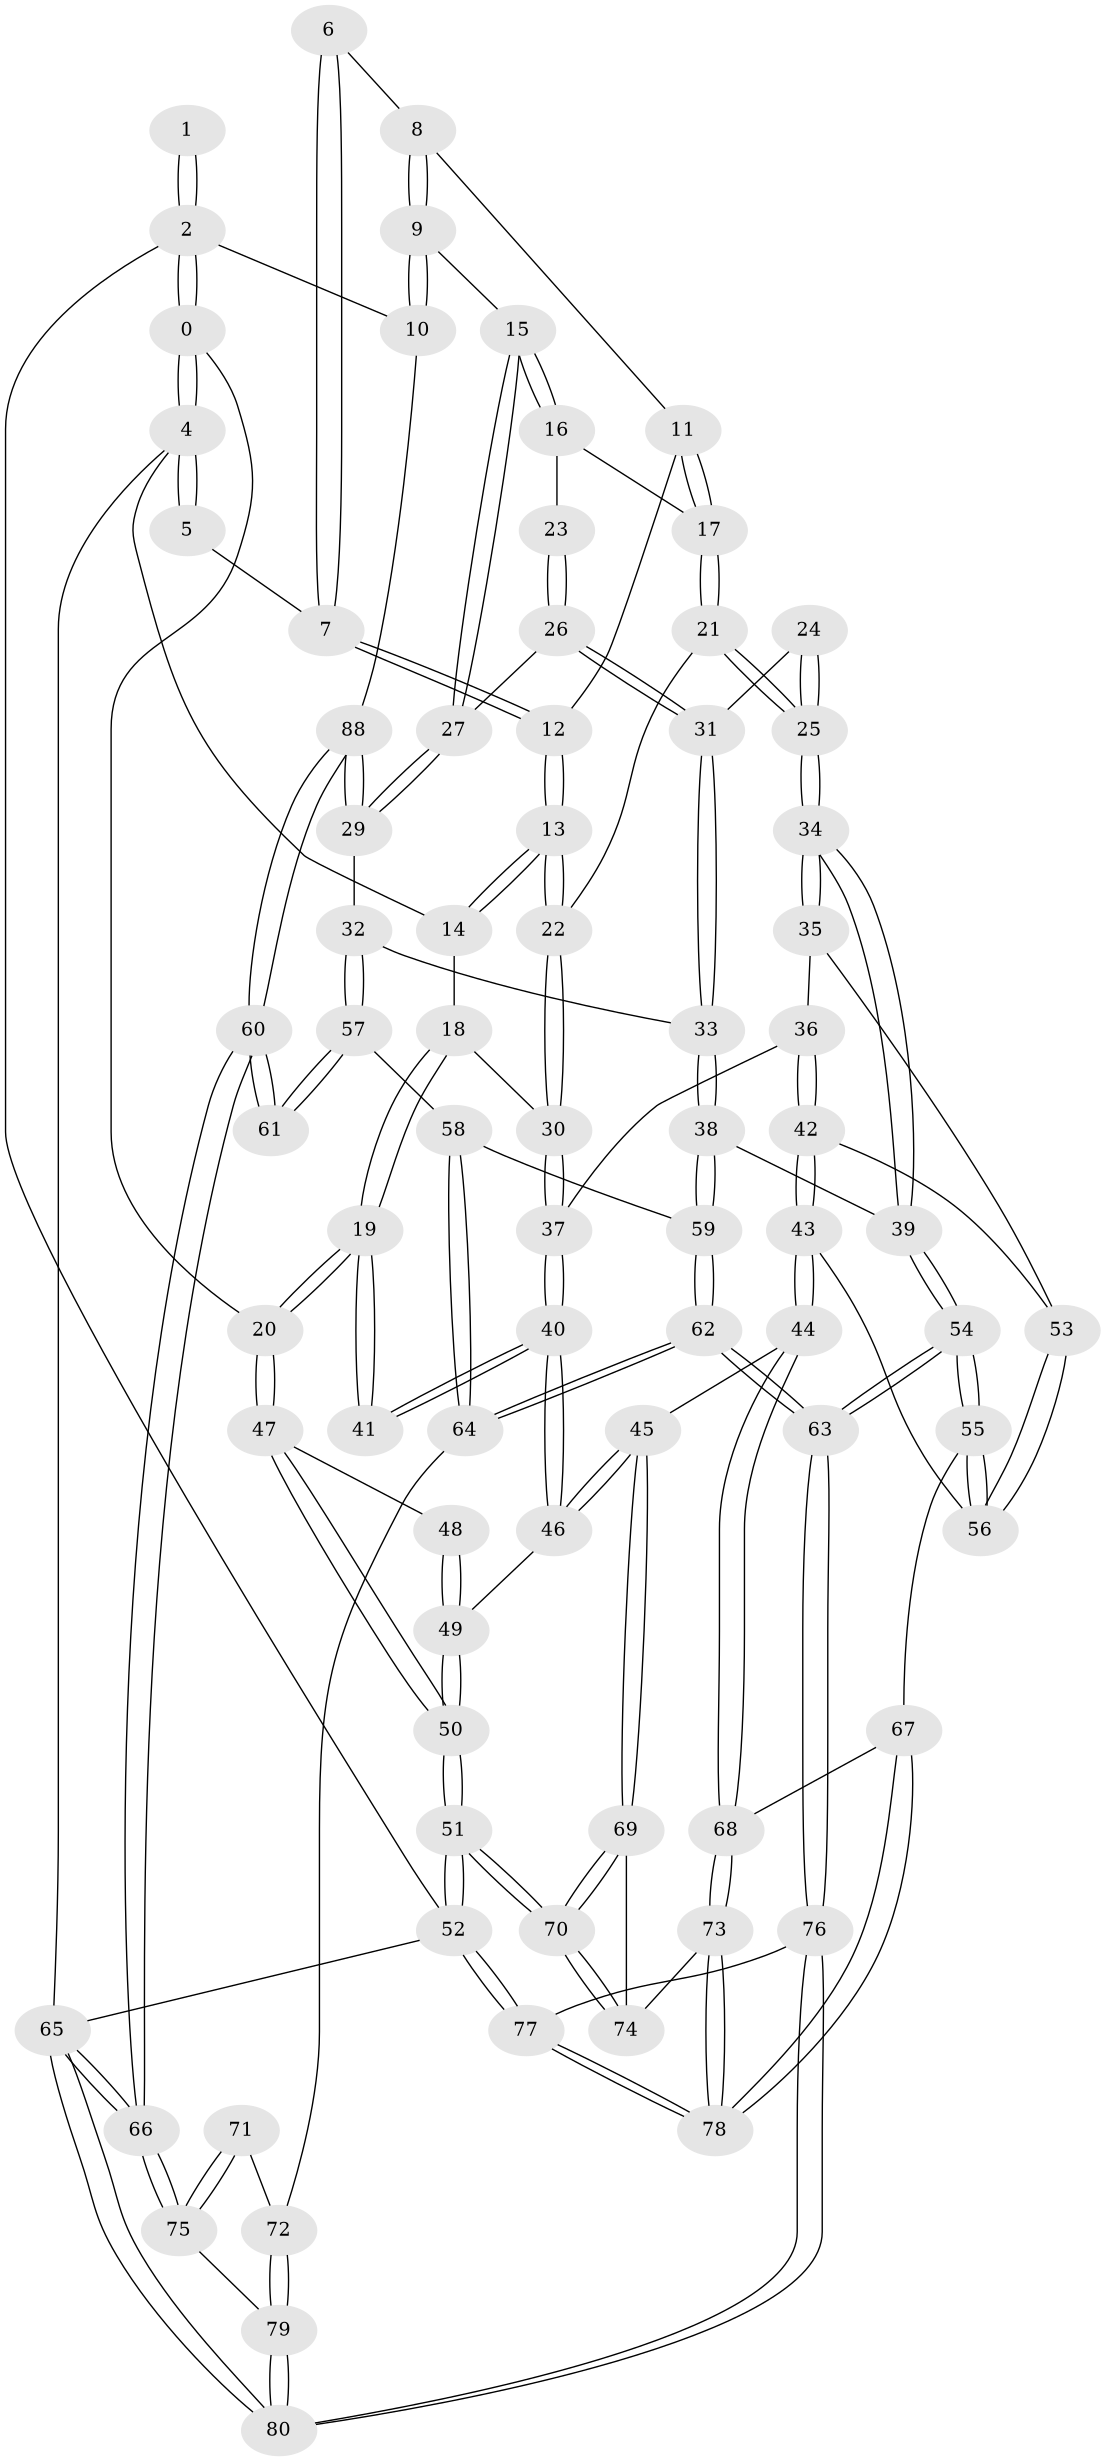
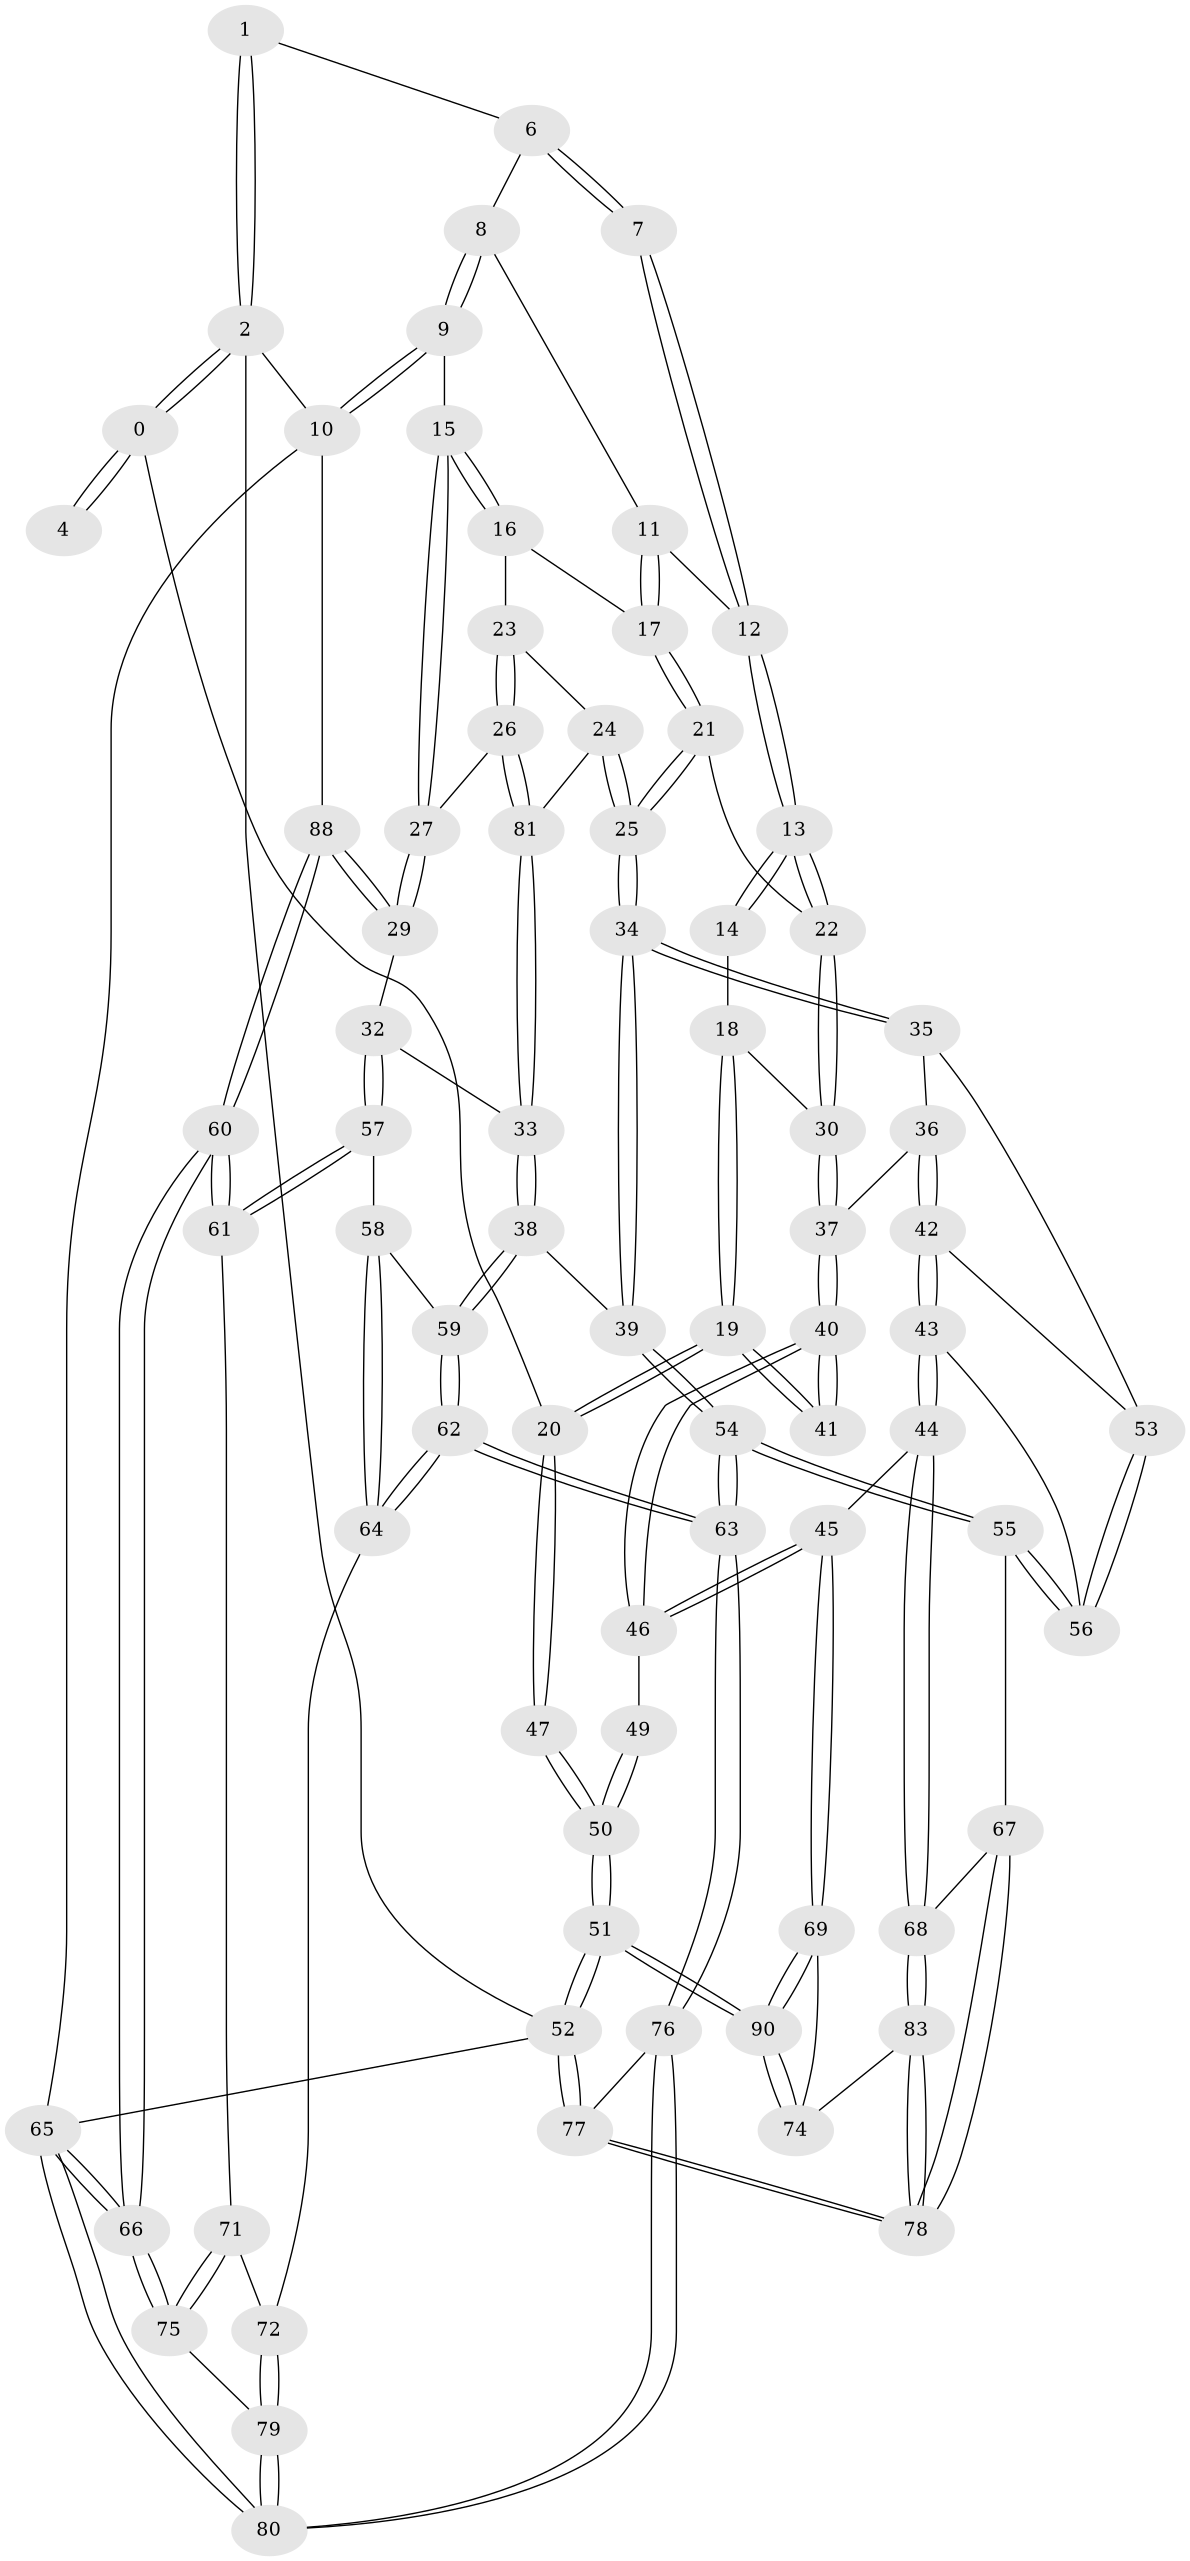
edge "1" -- "6": added
node "5": removed
edge "23" -- "24": added
edge "4" -- "14": removed
node "31": label "31" -> "81"
edge "4" -- "65": now "10" -- "65"
node "48": removed
edge "61" -- "71": added
node "70": label "70" -> "90"
node "73": label "73" -> "83"
